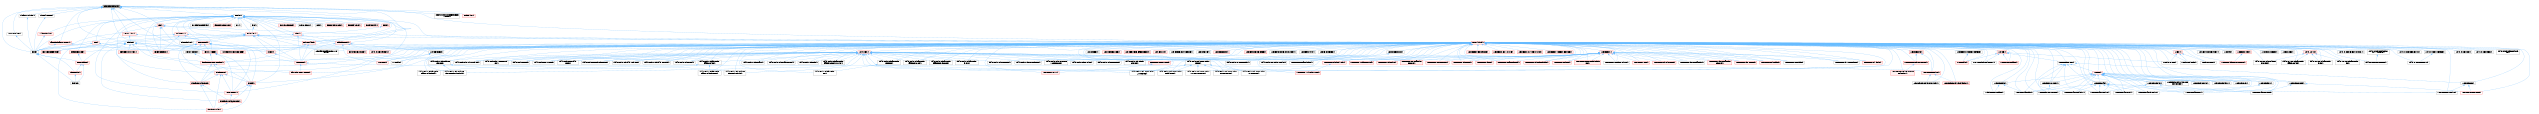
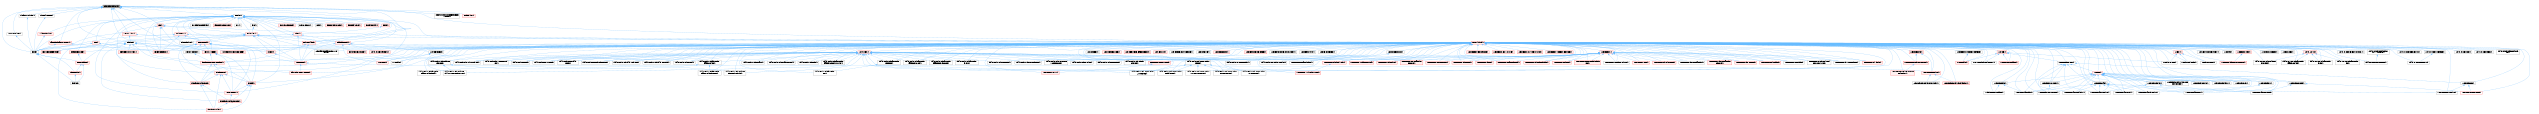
node "ActorFactoryRuntimeVirtual TextureVolume.h": added
node "AbilityTask_WaitAttribute ChangeRatioThreshold.h": label "AbilityTask_WaitAttribute ChangeRatioThreshold.h" -> "AbilityTask_WaitAttribute AbilitySystemDebugHUD.h"
